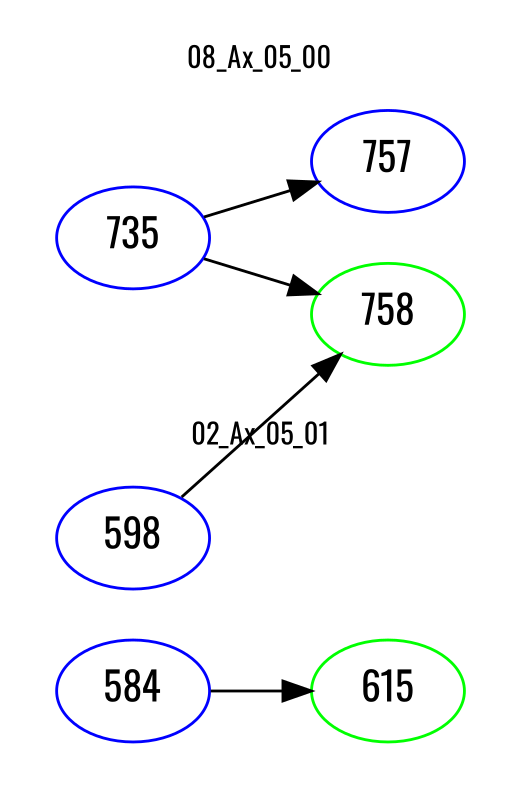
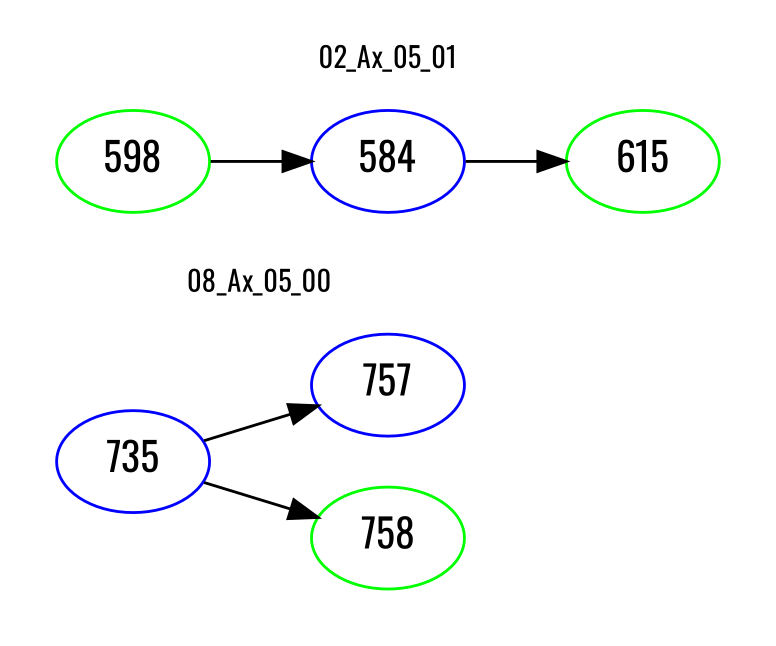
edge "598" -> "758": now "598" -> "584"
node "598": color blue -> green
